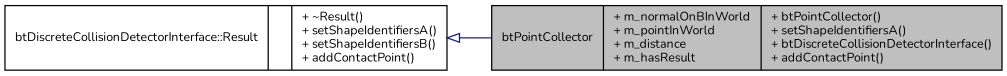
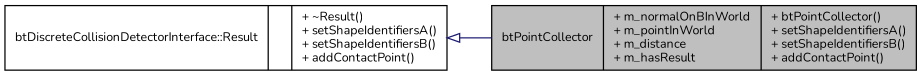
node "btPointCollector": text "+ btDiscreteCollisionDetectorInterface()" -> "+ setShapeIdentifiersB()"
